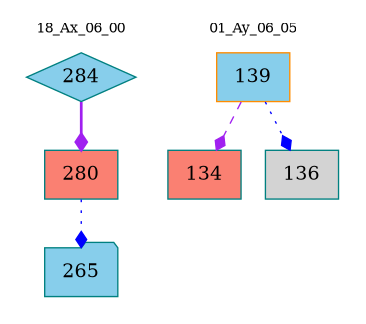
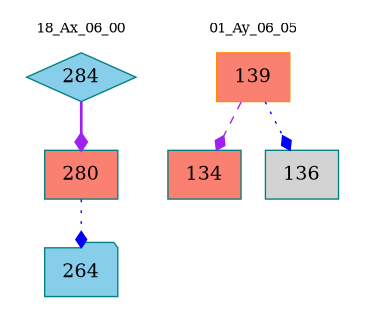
node "139": fillcolor skyblue -> salmon
node "265": label "265" -> "264"
